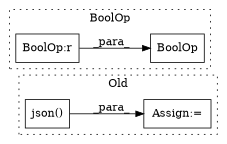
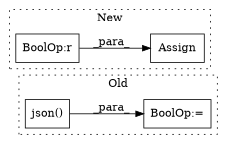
cluster "BoolOp": label "BoolOp" -> "New"
node "BoolOp": label "BoolOp" -> "Assign"
node "Assign:=": label "Assign:=" -> "BoolOp:="
